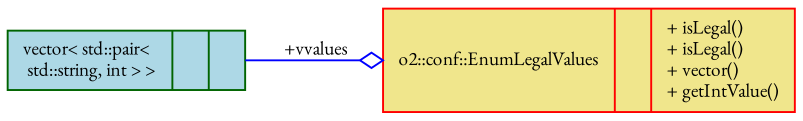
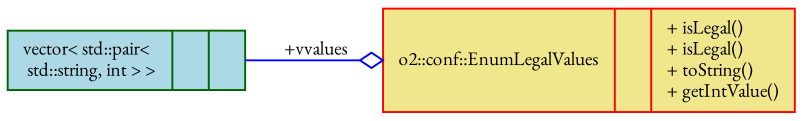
node "o2::conf::EnumLegalValues": text "+ vector()" -> "+ toString()"
